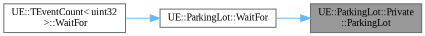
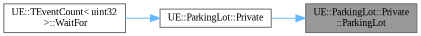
node "UE::ParkingLot::WaitFor": label "UE::ParkingLot::WaitFor" -> "UE::ParkingLot::Private"
